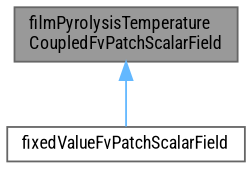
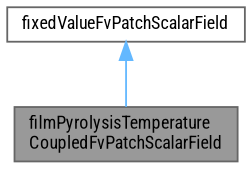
edge "fixedValueFvPatchScalarField" -> "filmPyrolysisTemperature CoupledFvPatchScalarField": reversed
